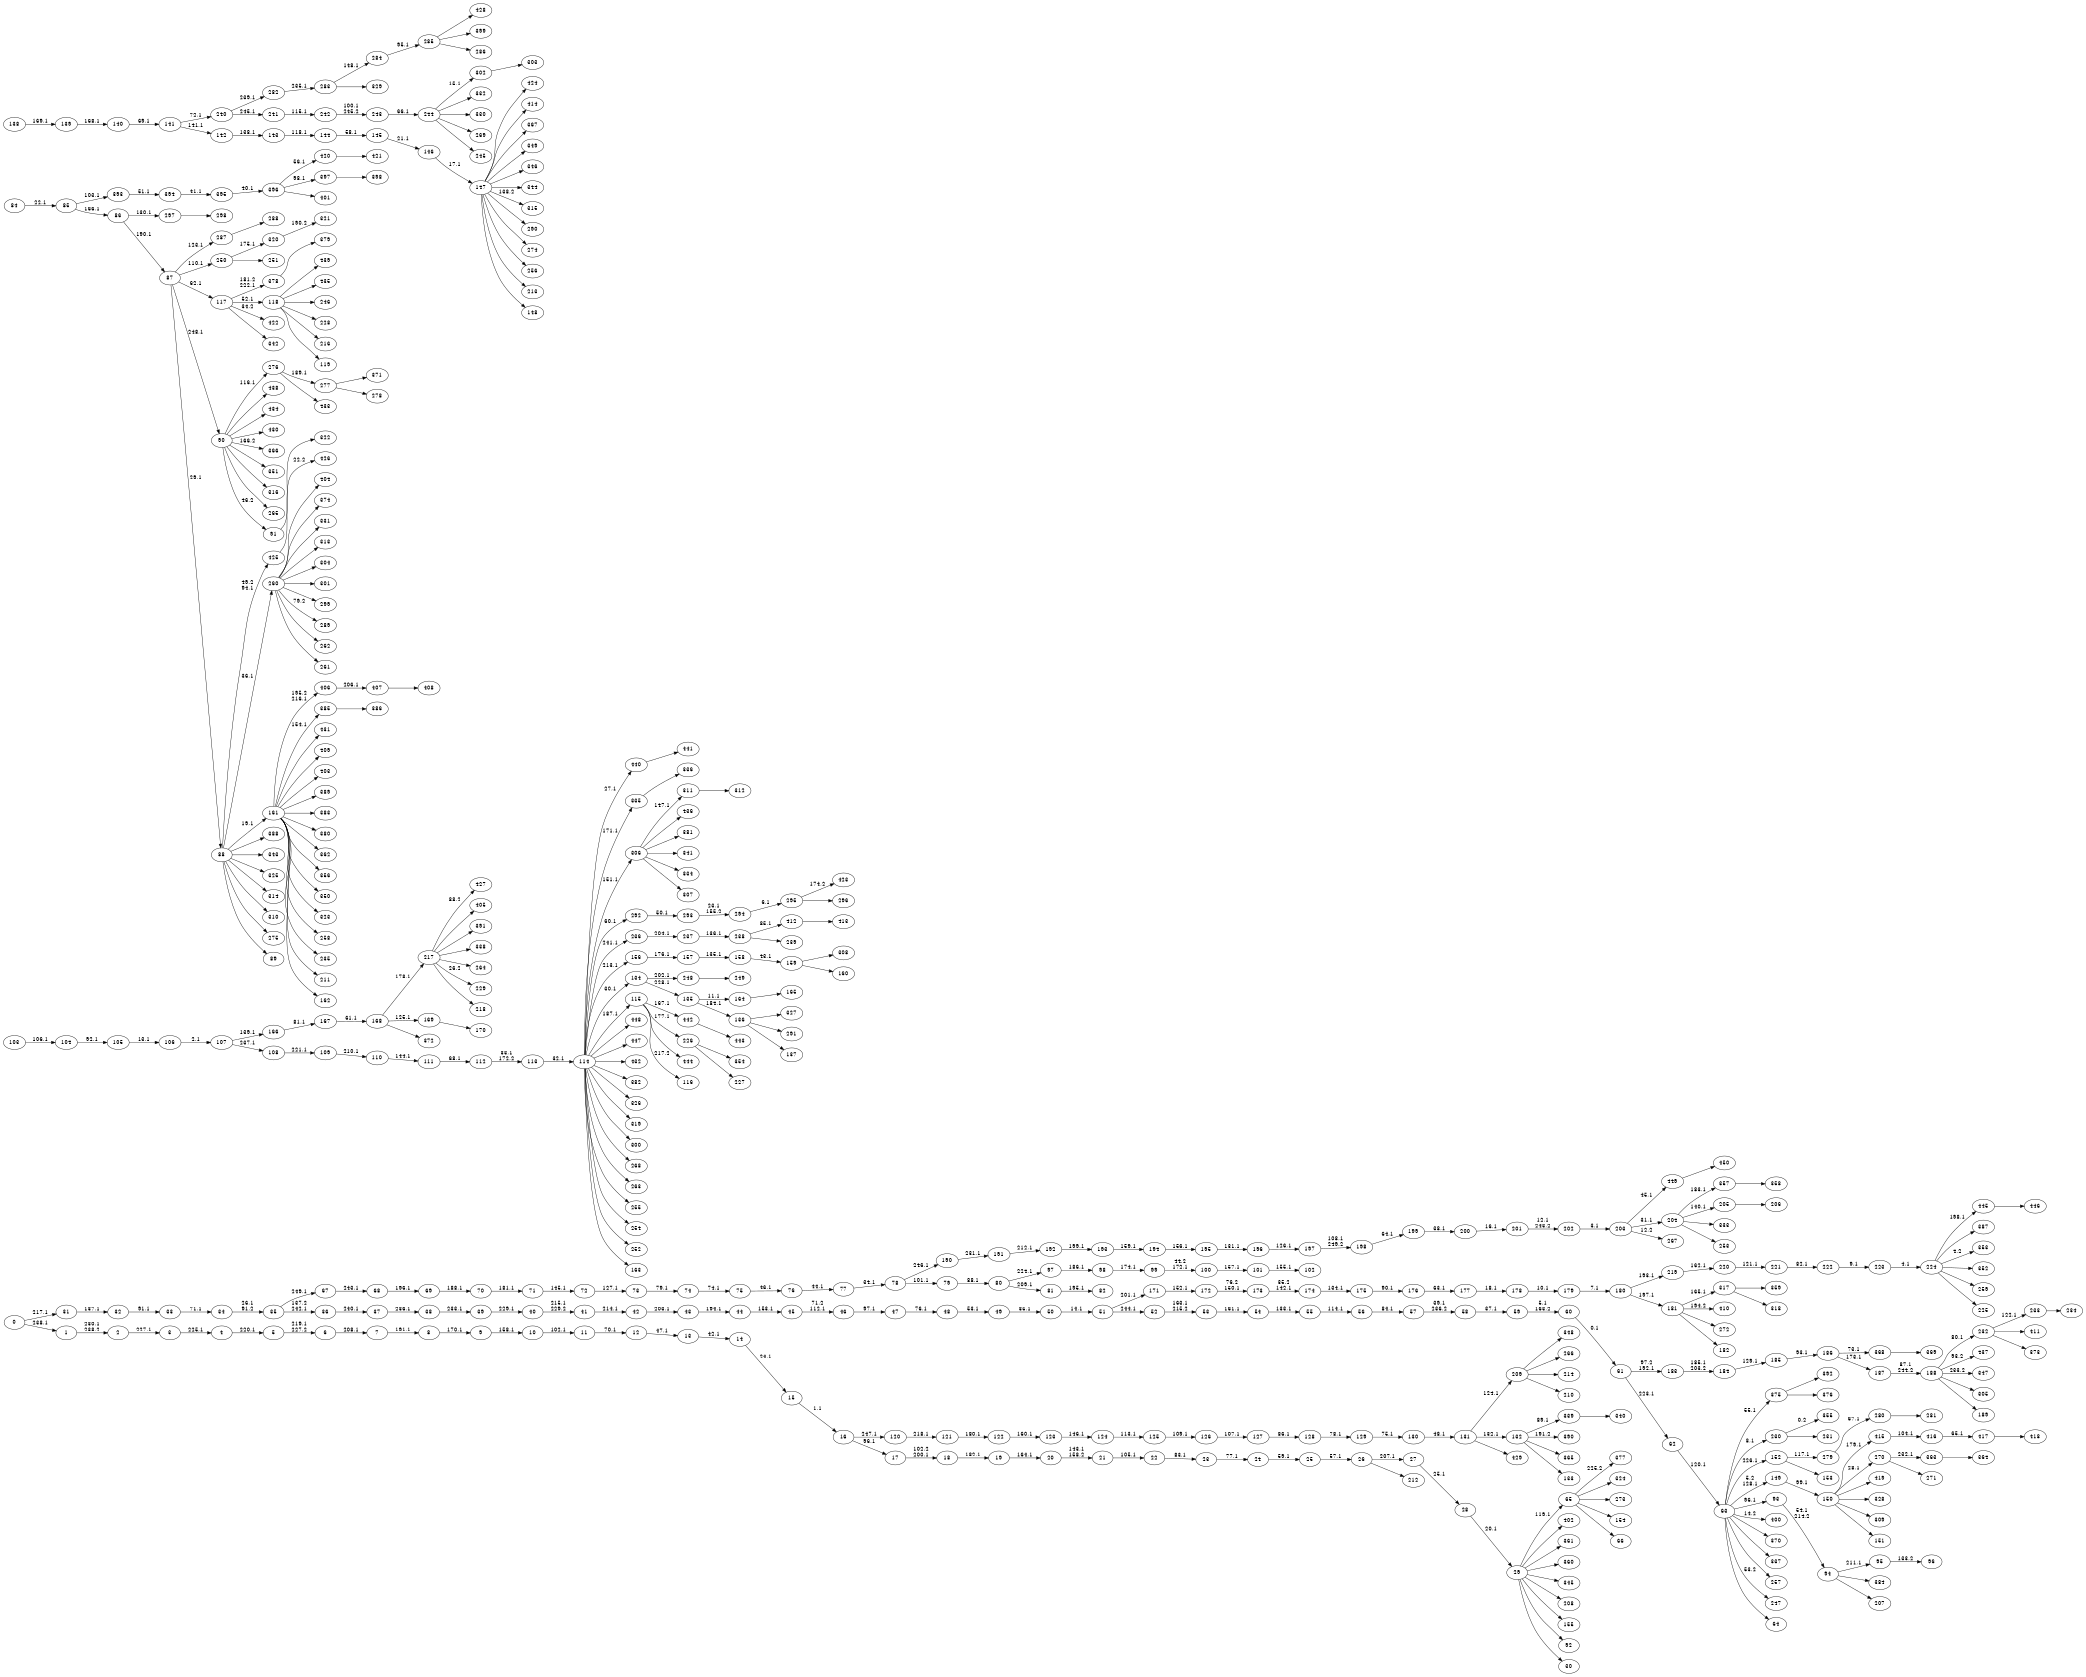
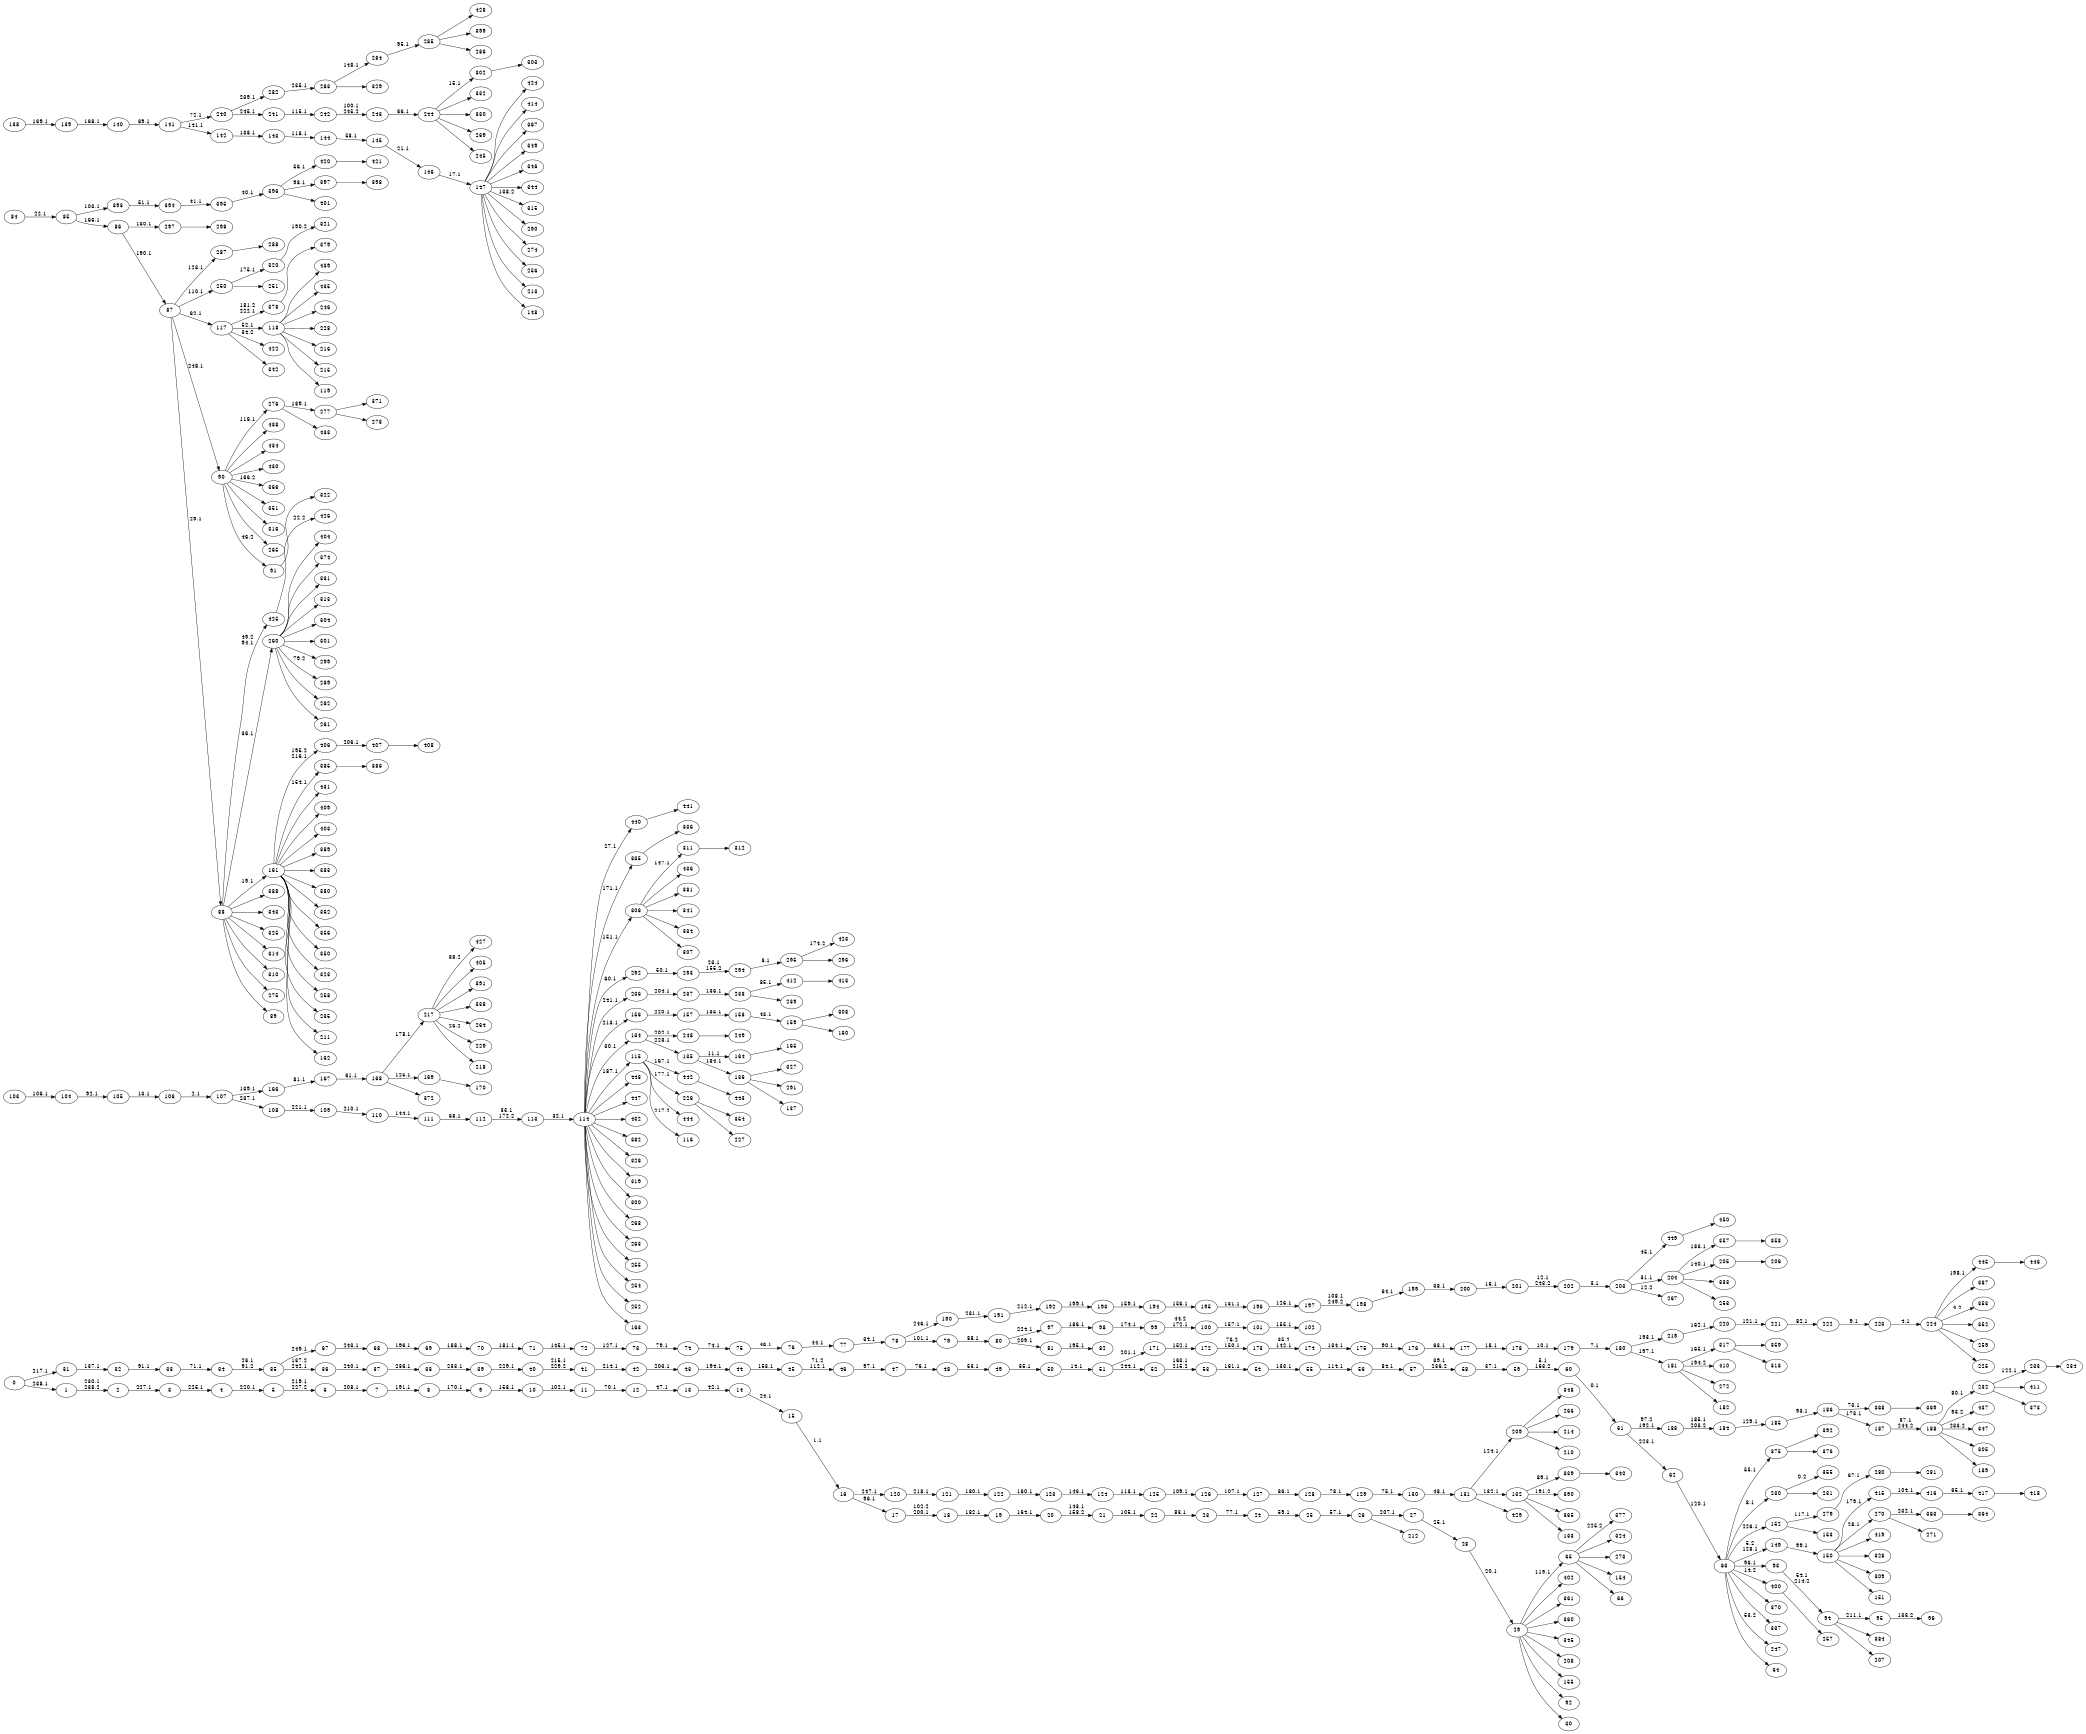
node "215": added
edge "156" -> "157": label "176,1" -> "220,1"
edge "63" -> "257": now "400" -> "257"
